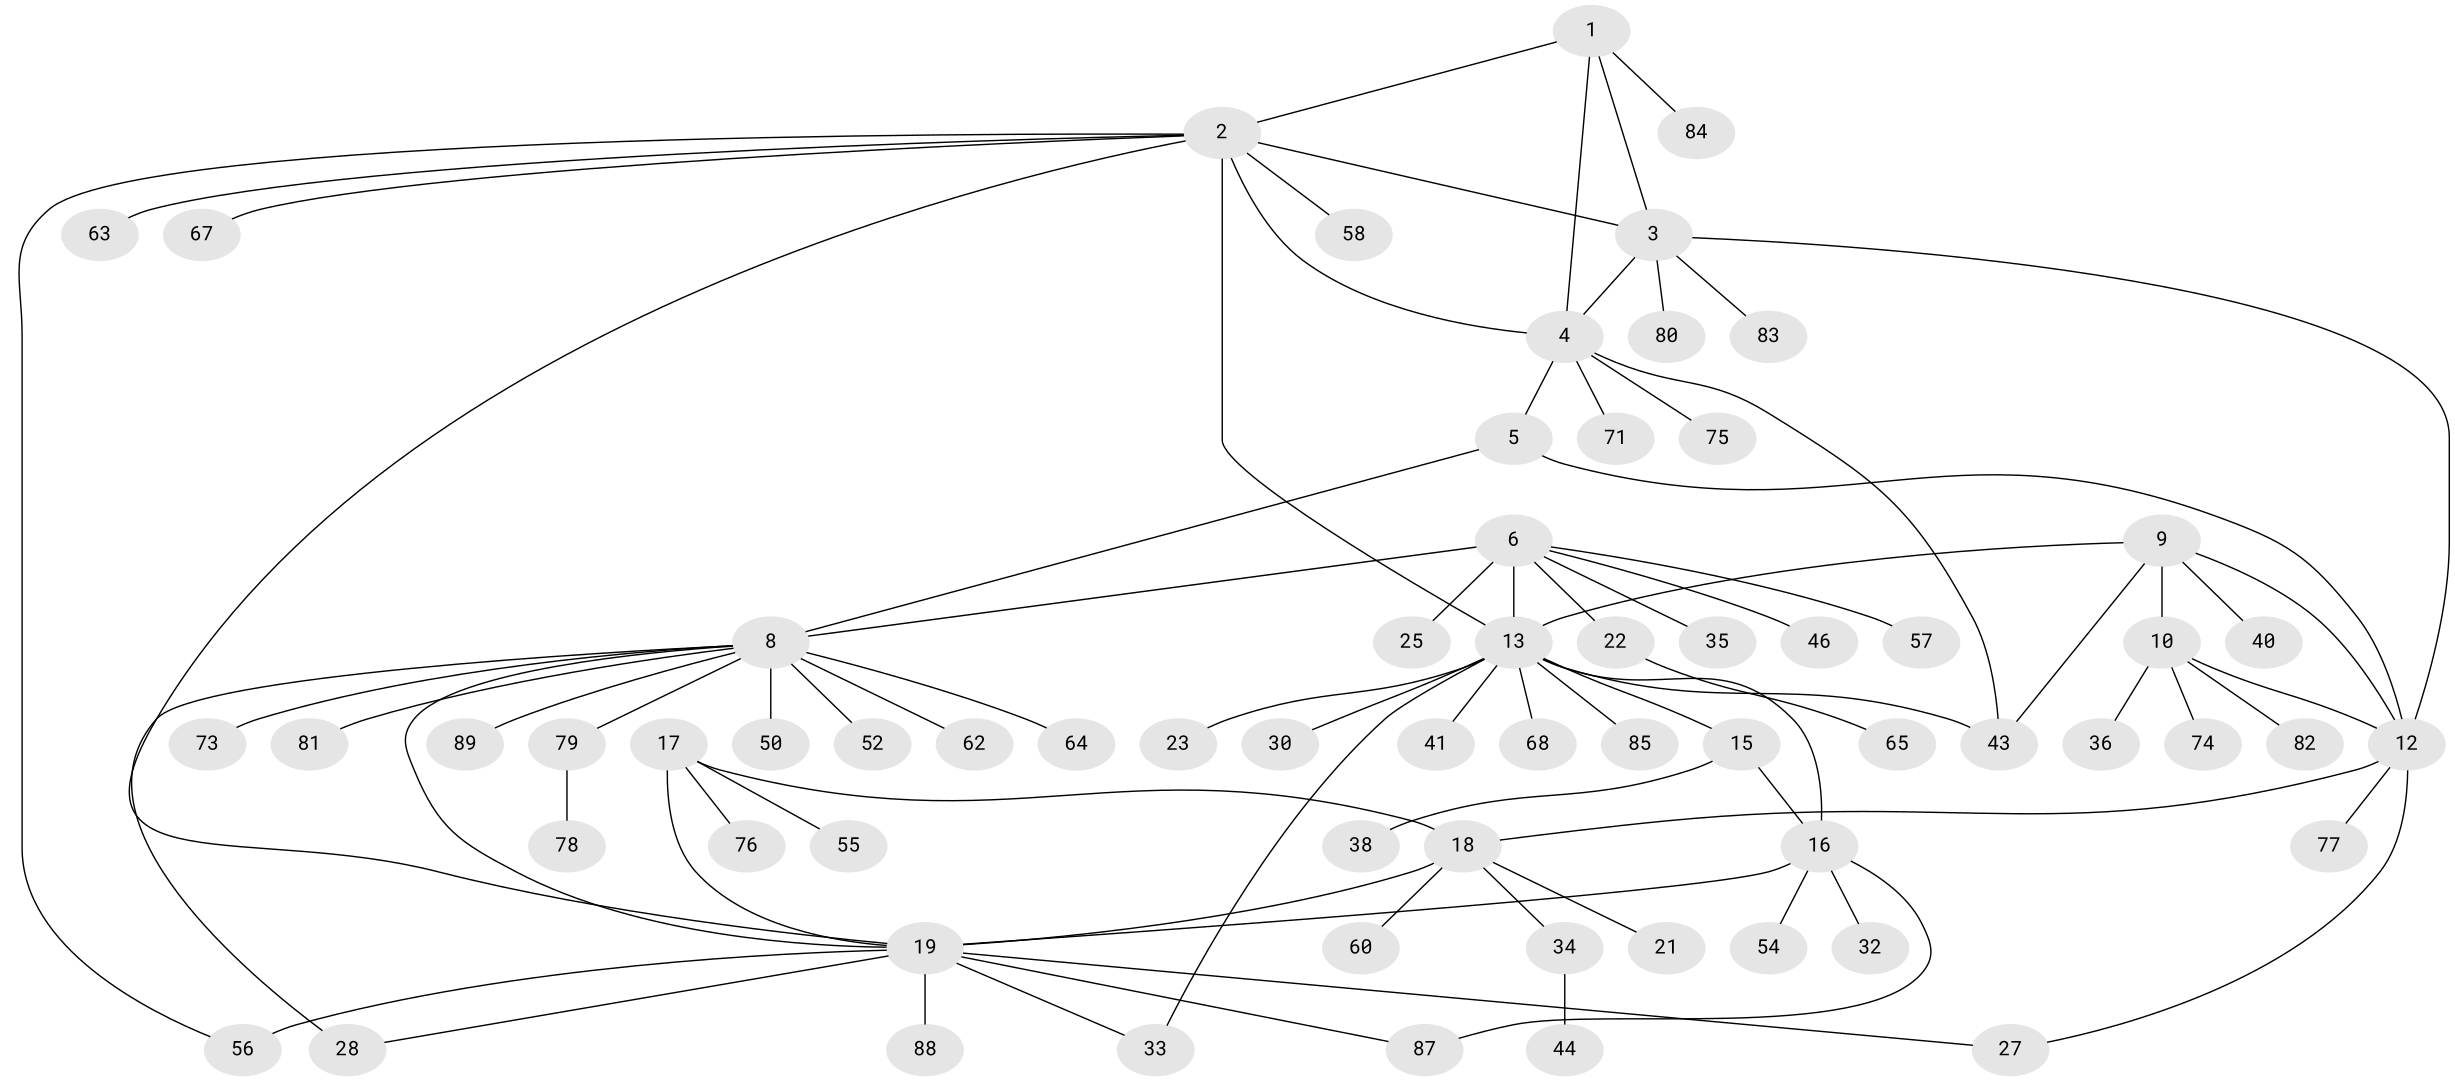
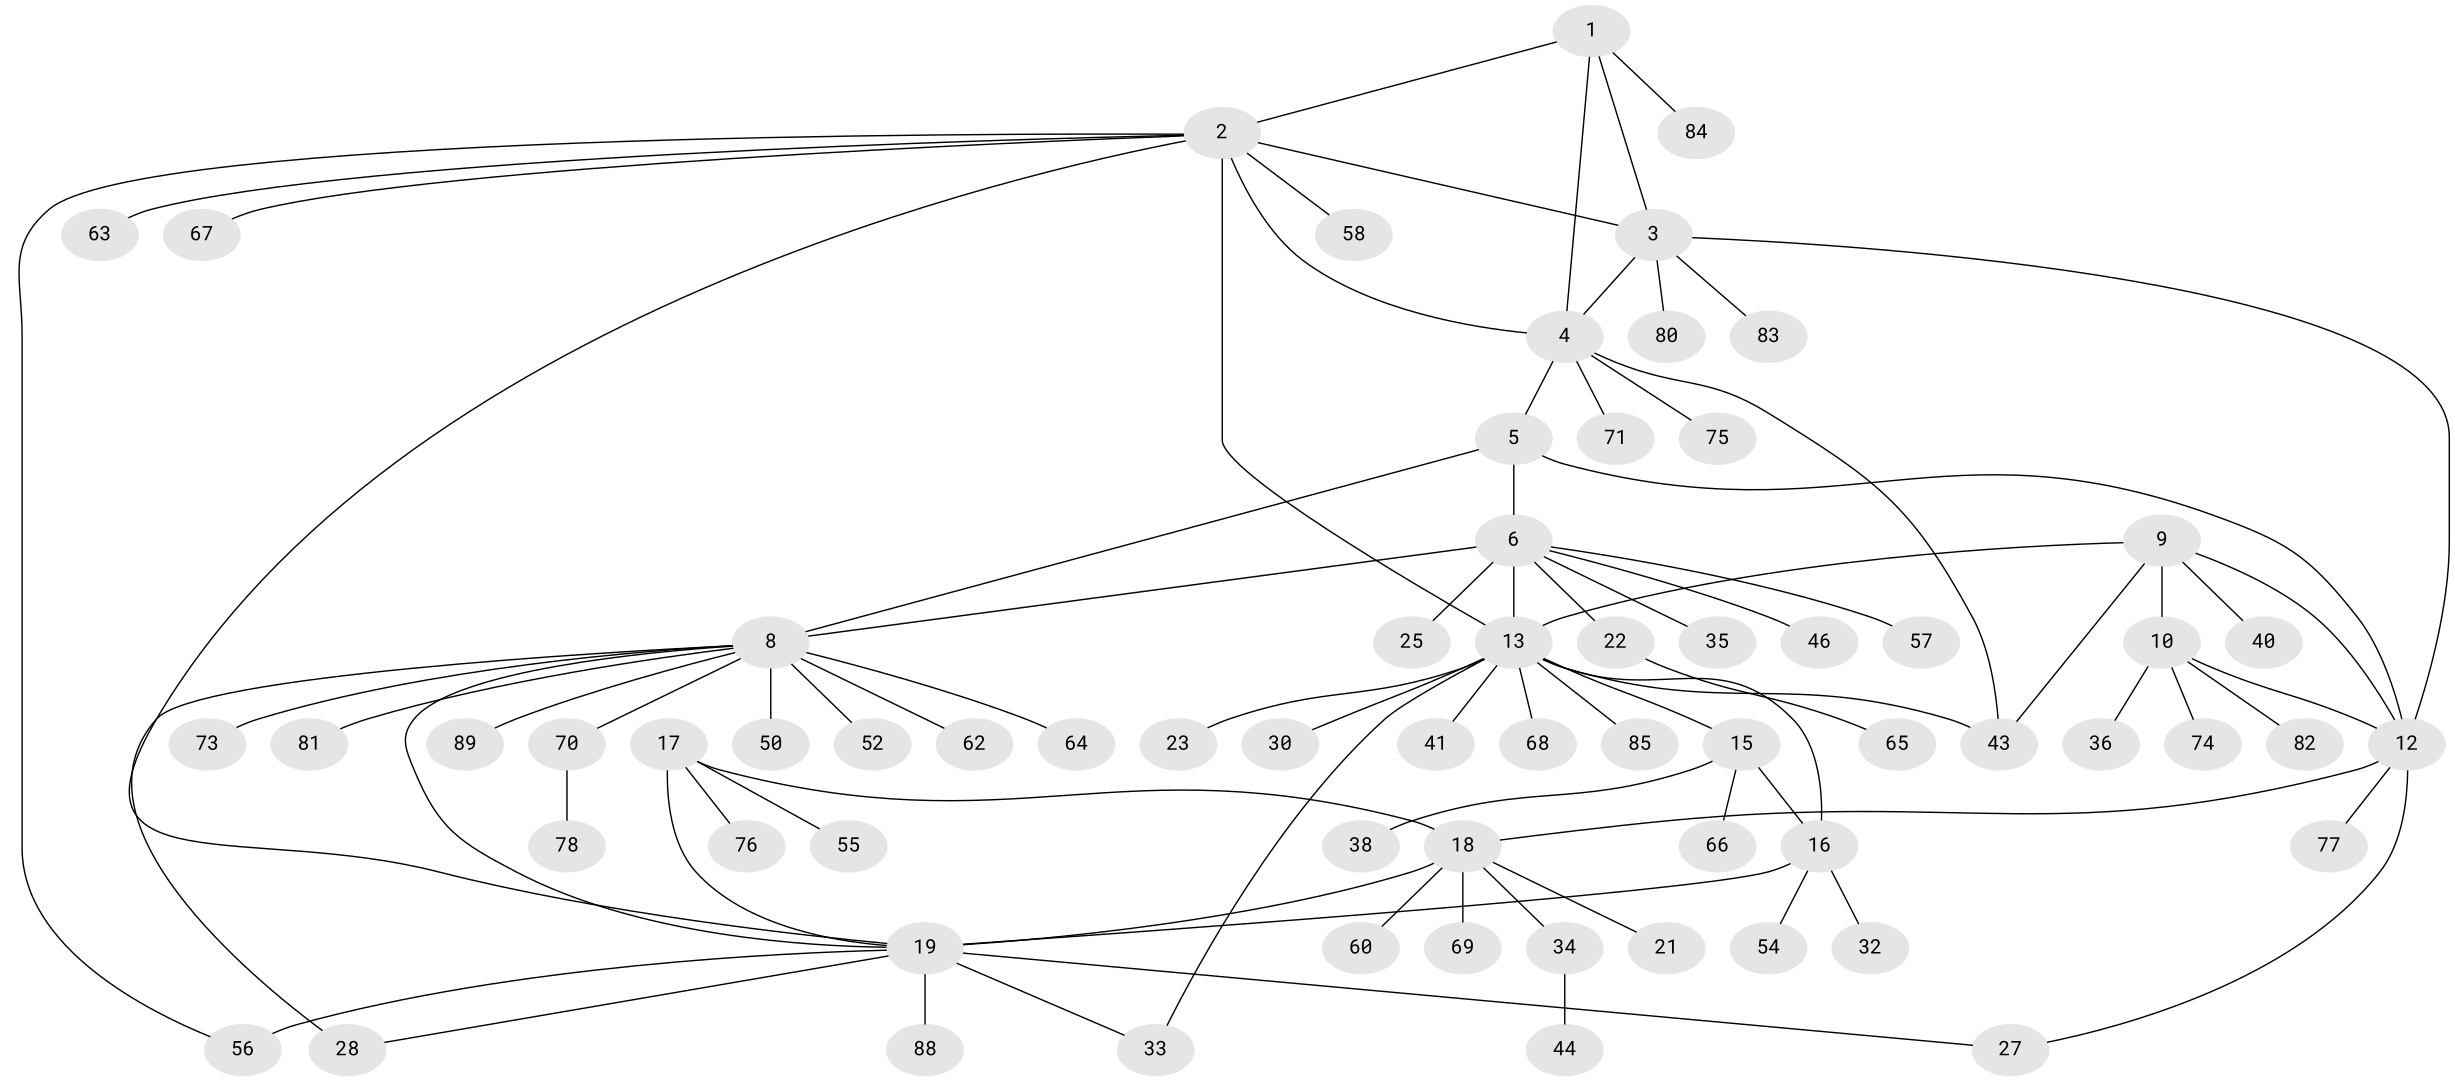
edge "5" -- "6": added
node "79": label "79" -> "70"
node "66": added
node "69": added
node "87": removed
